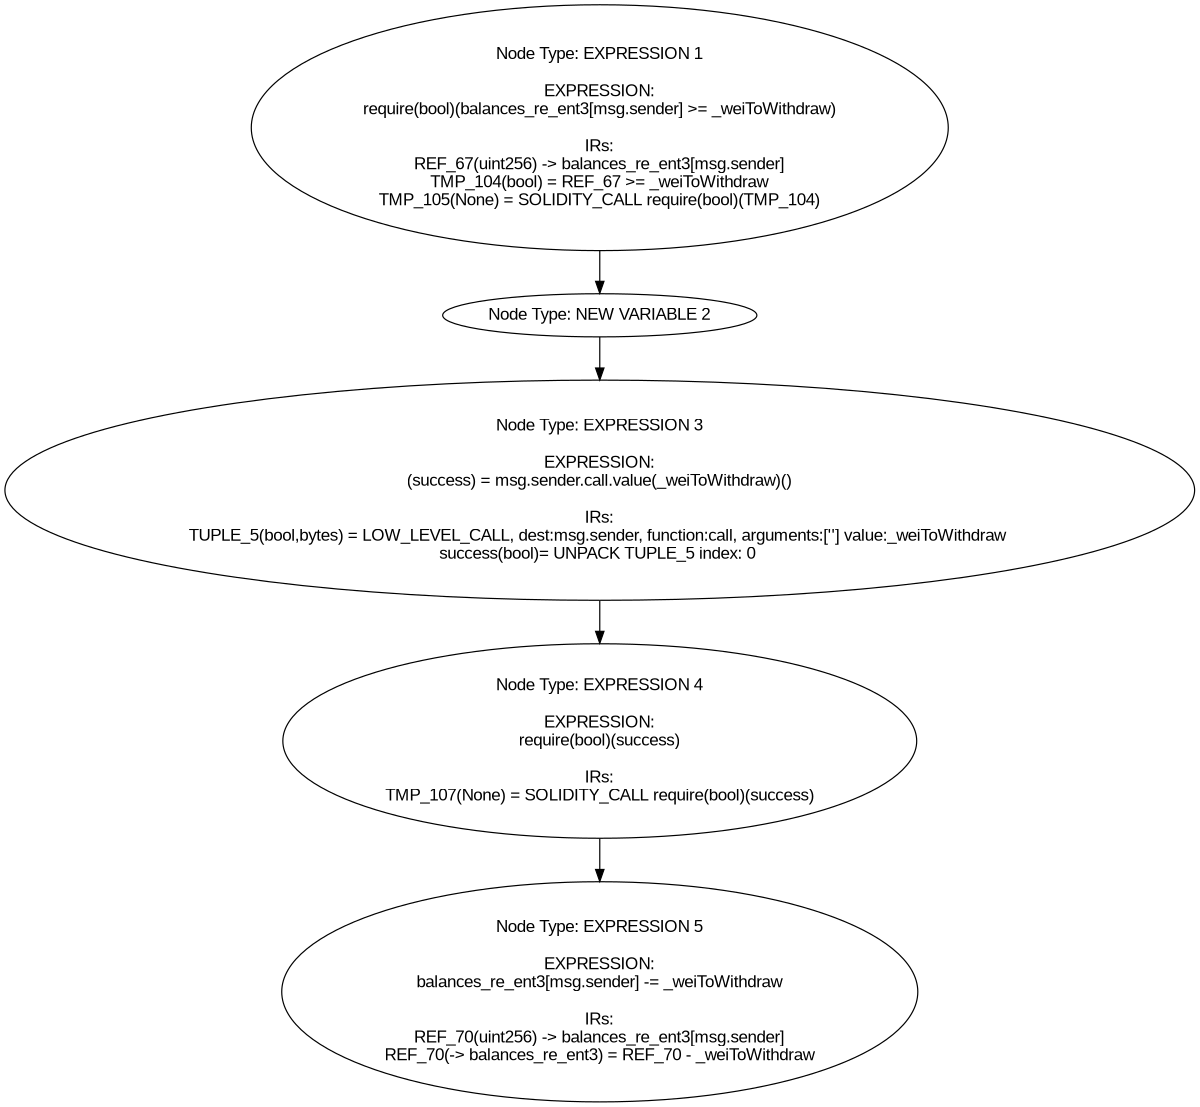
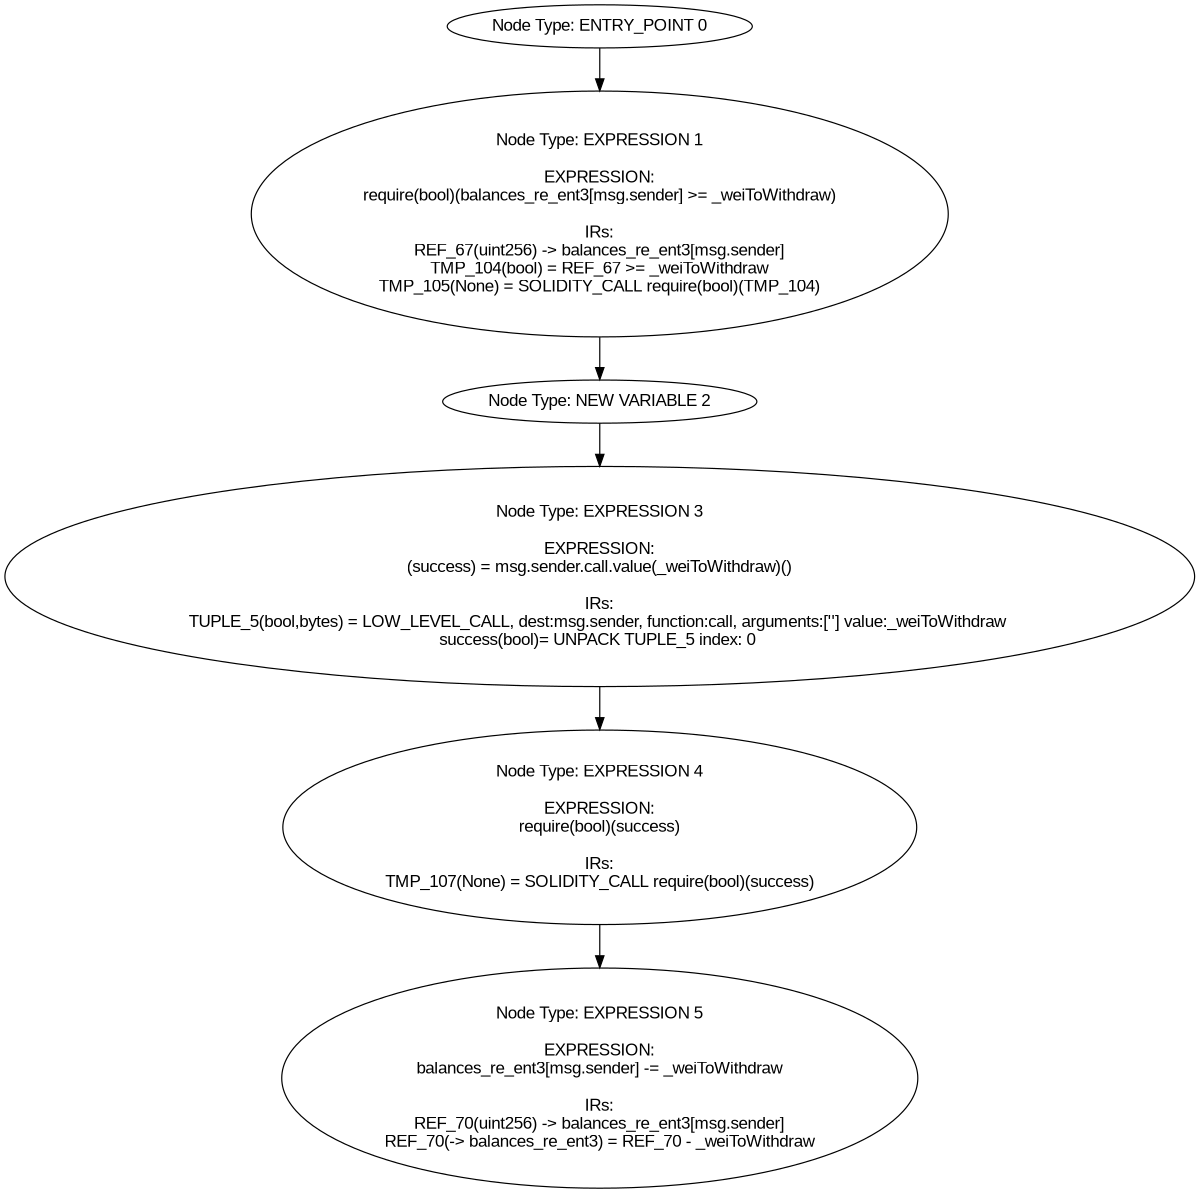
node "Node Type: ENTRY_POINT 0": added
